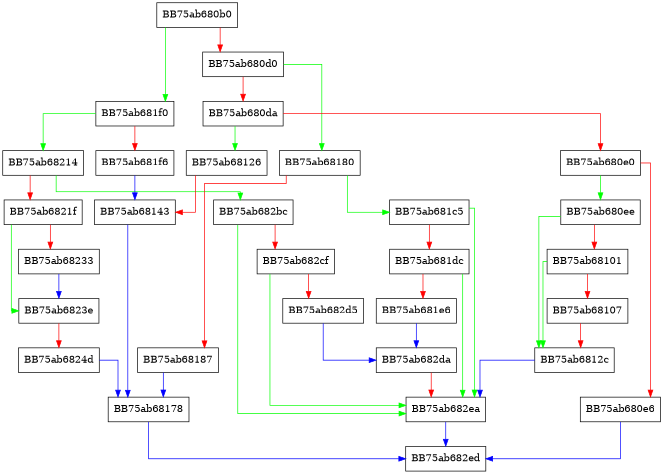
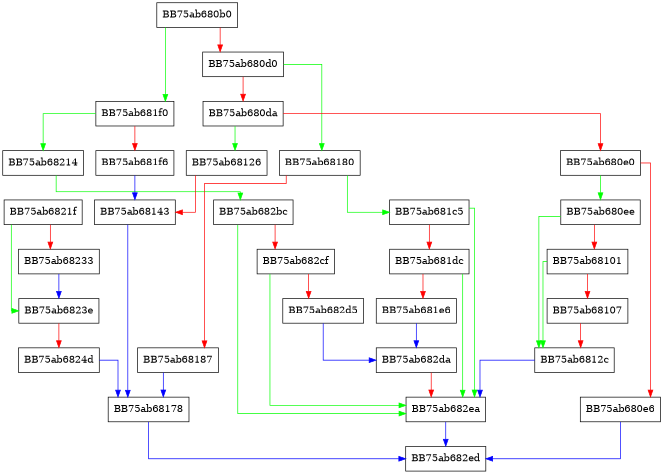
edge "BB75ab68214" -> "BB75ab6821f": removed
